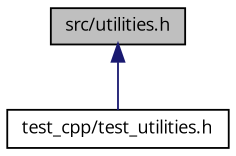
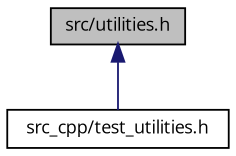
node "test_cpp/test_utilities.h": label "test_cpp/test_utilities.h" -> "src_cpp/test_utilities.h"
